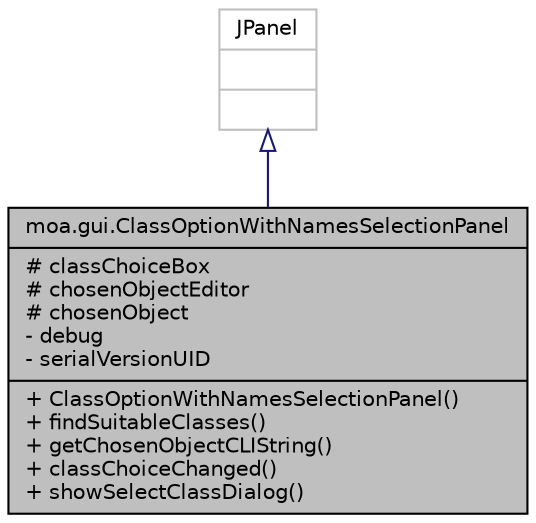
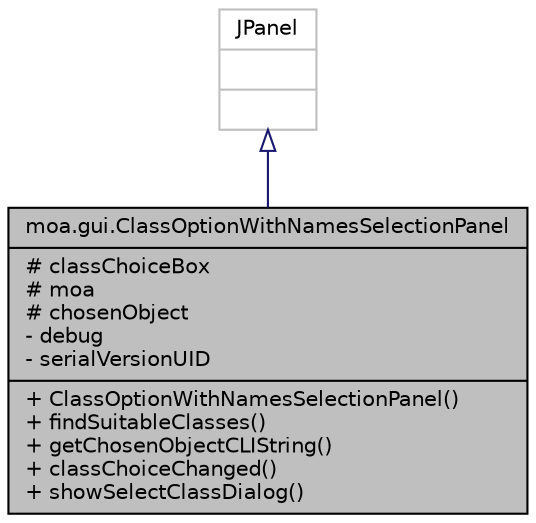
node "moa.gui.ClassOptionWithNamesSelectionPanel": text "# chosenObjectEditor" -> "# moa"
